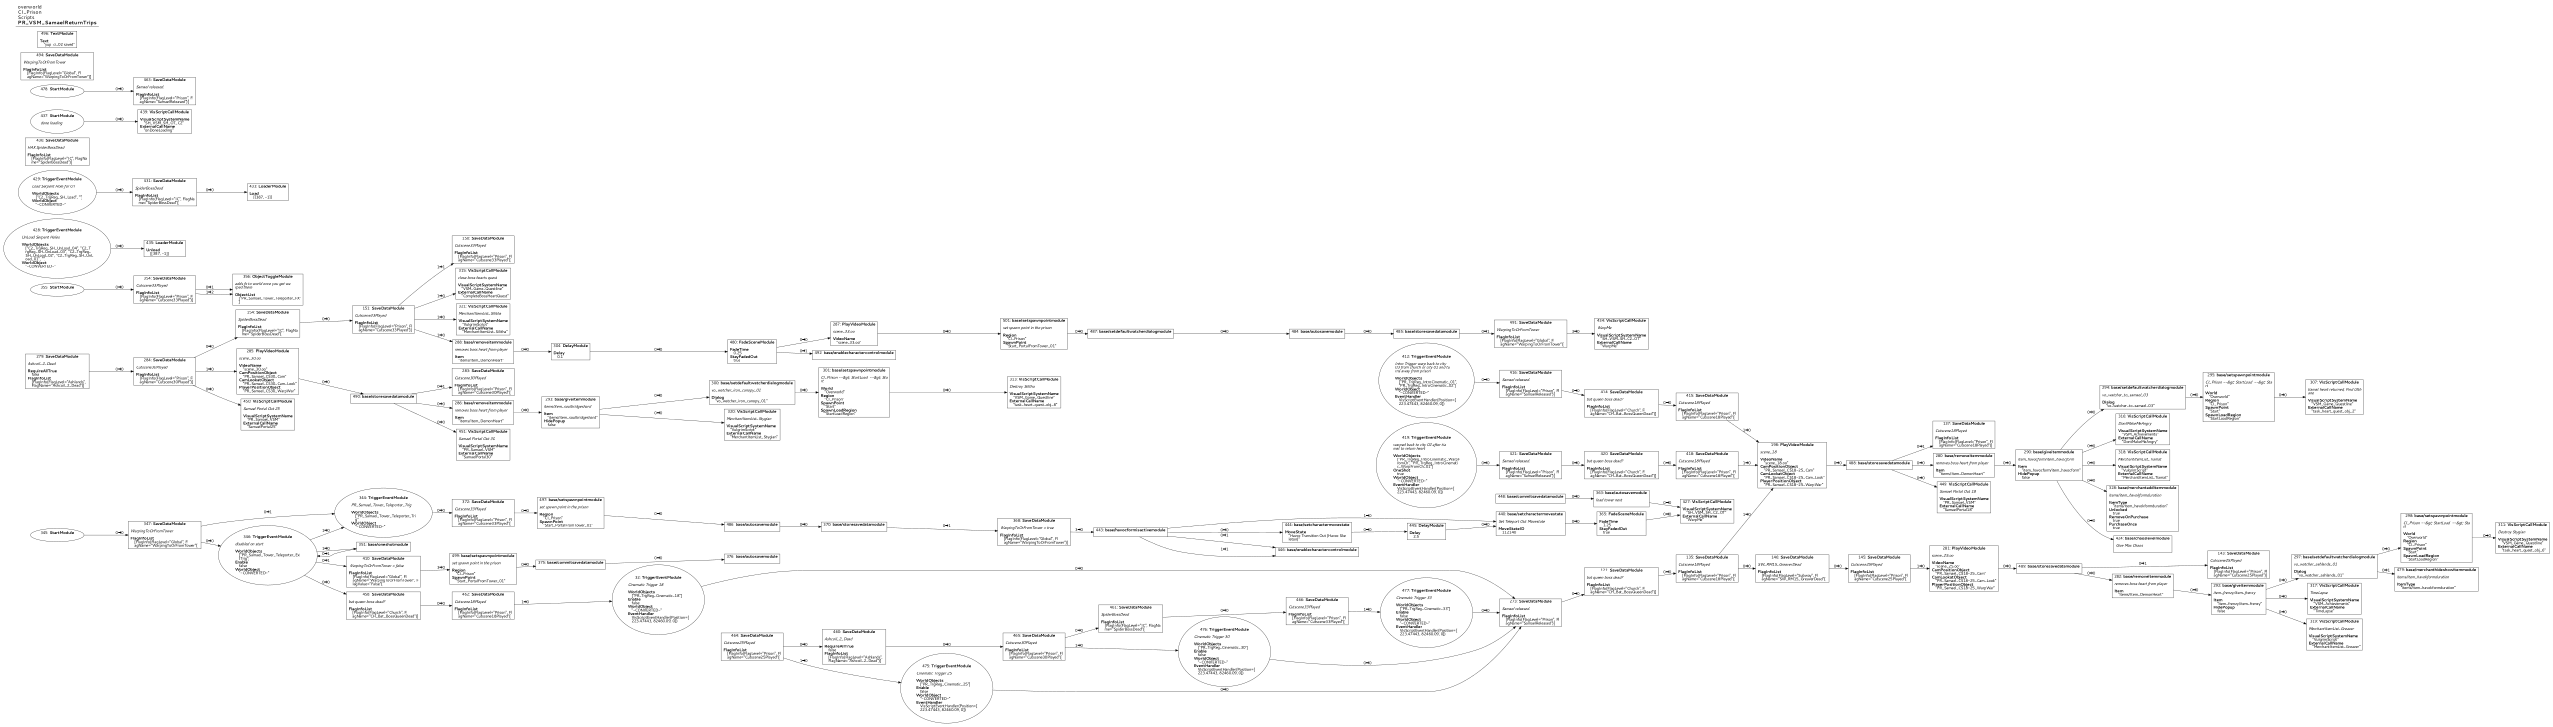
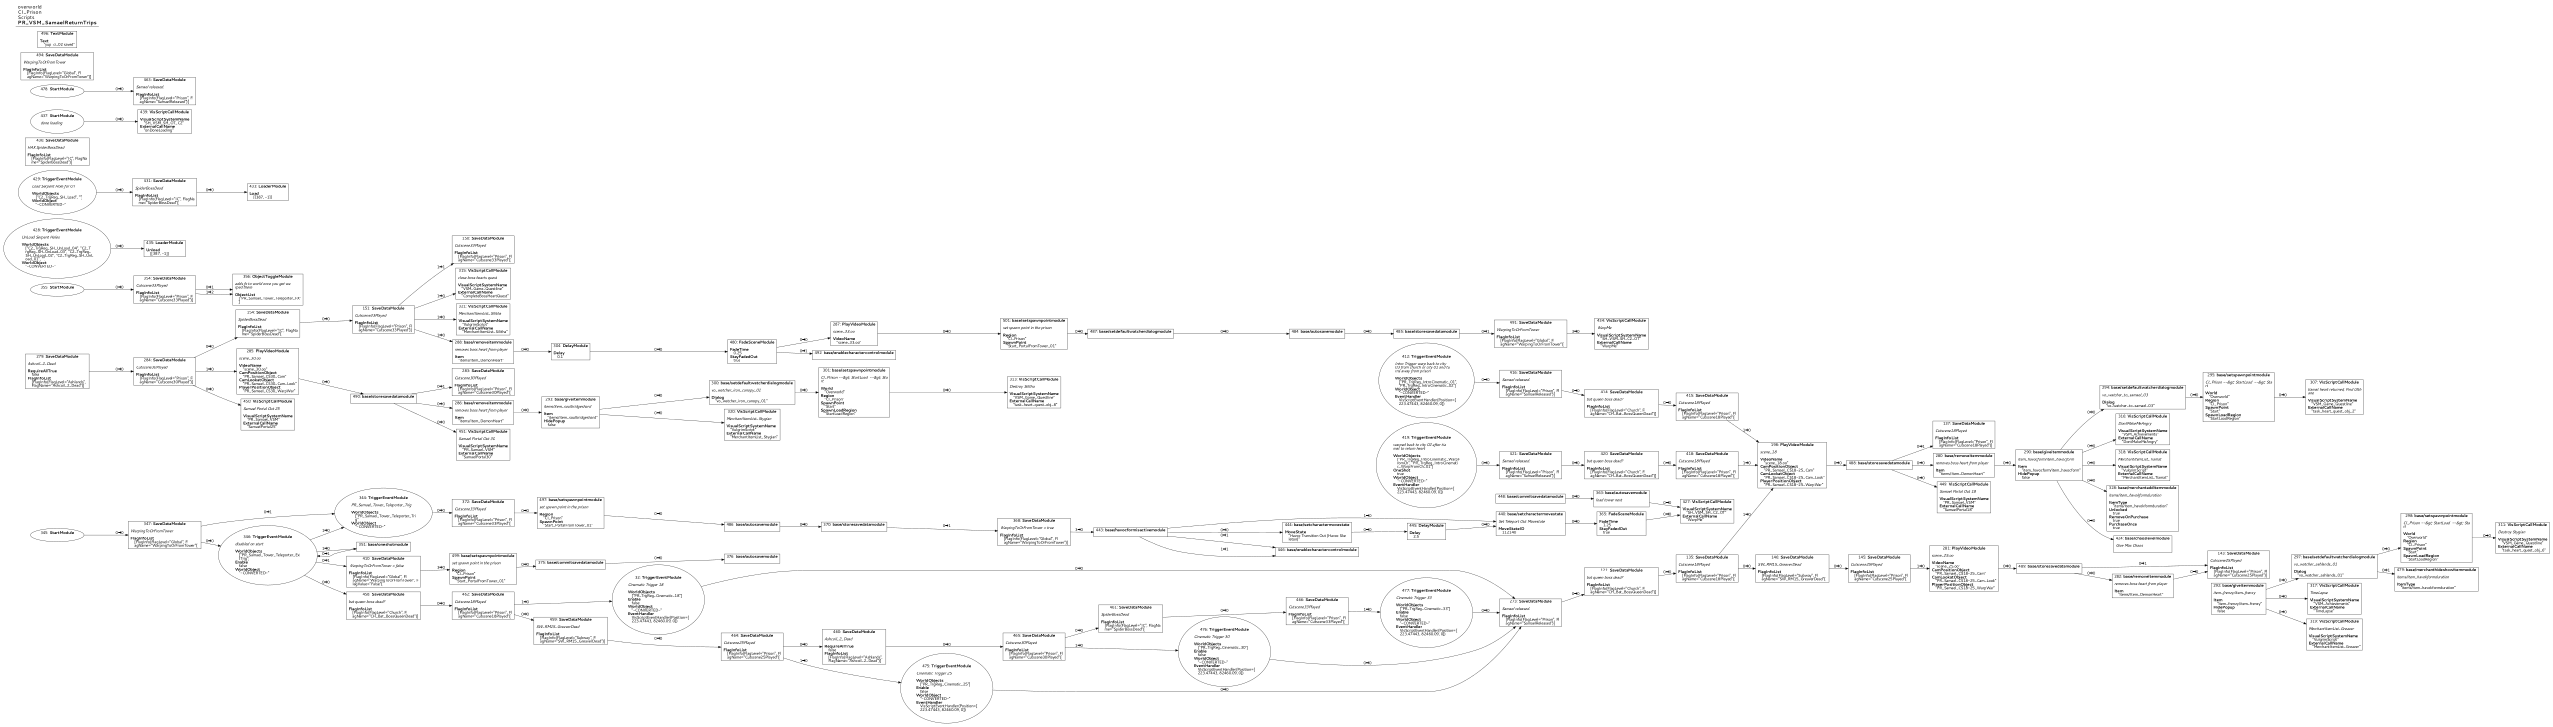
edge "282:" -> "292:": now "282:" -> "143:"
node "459:": added
